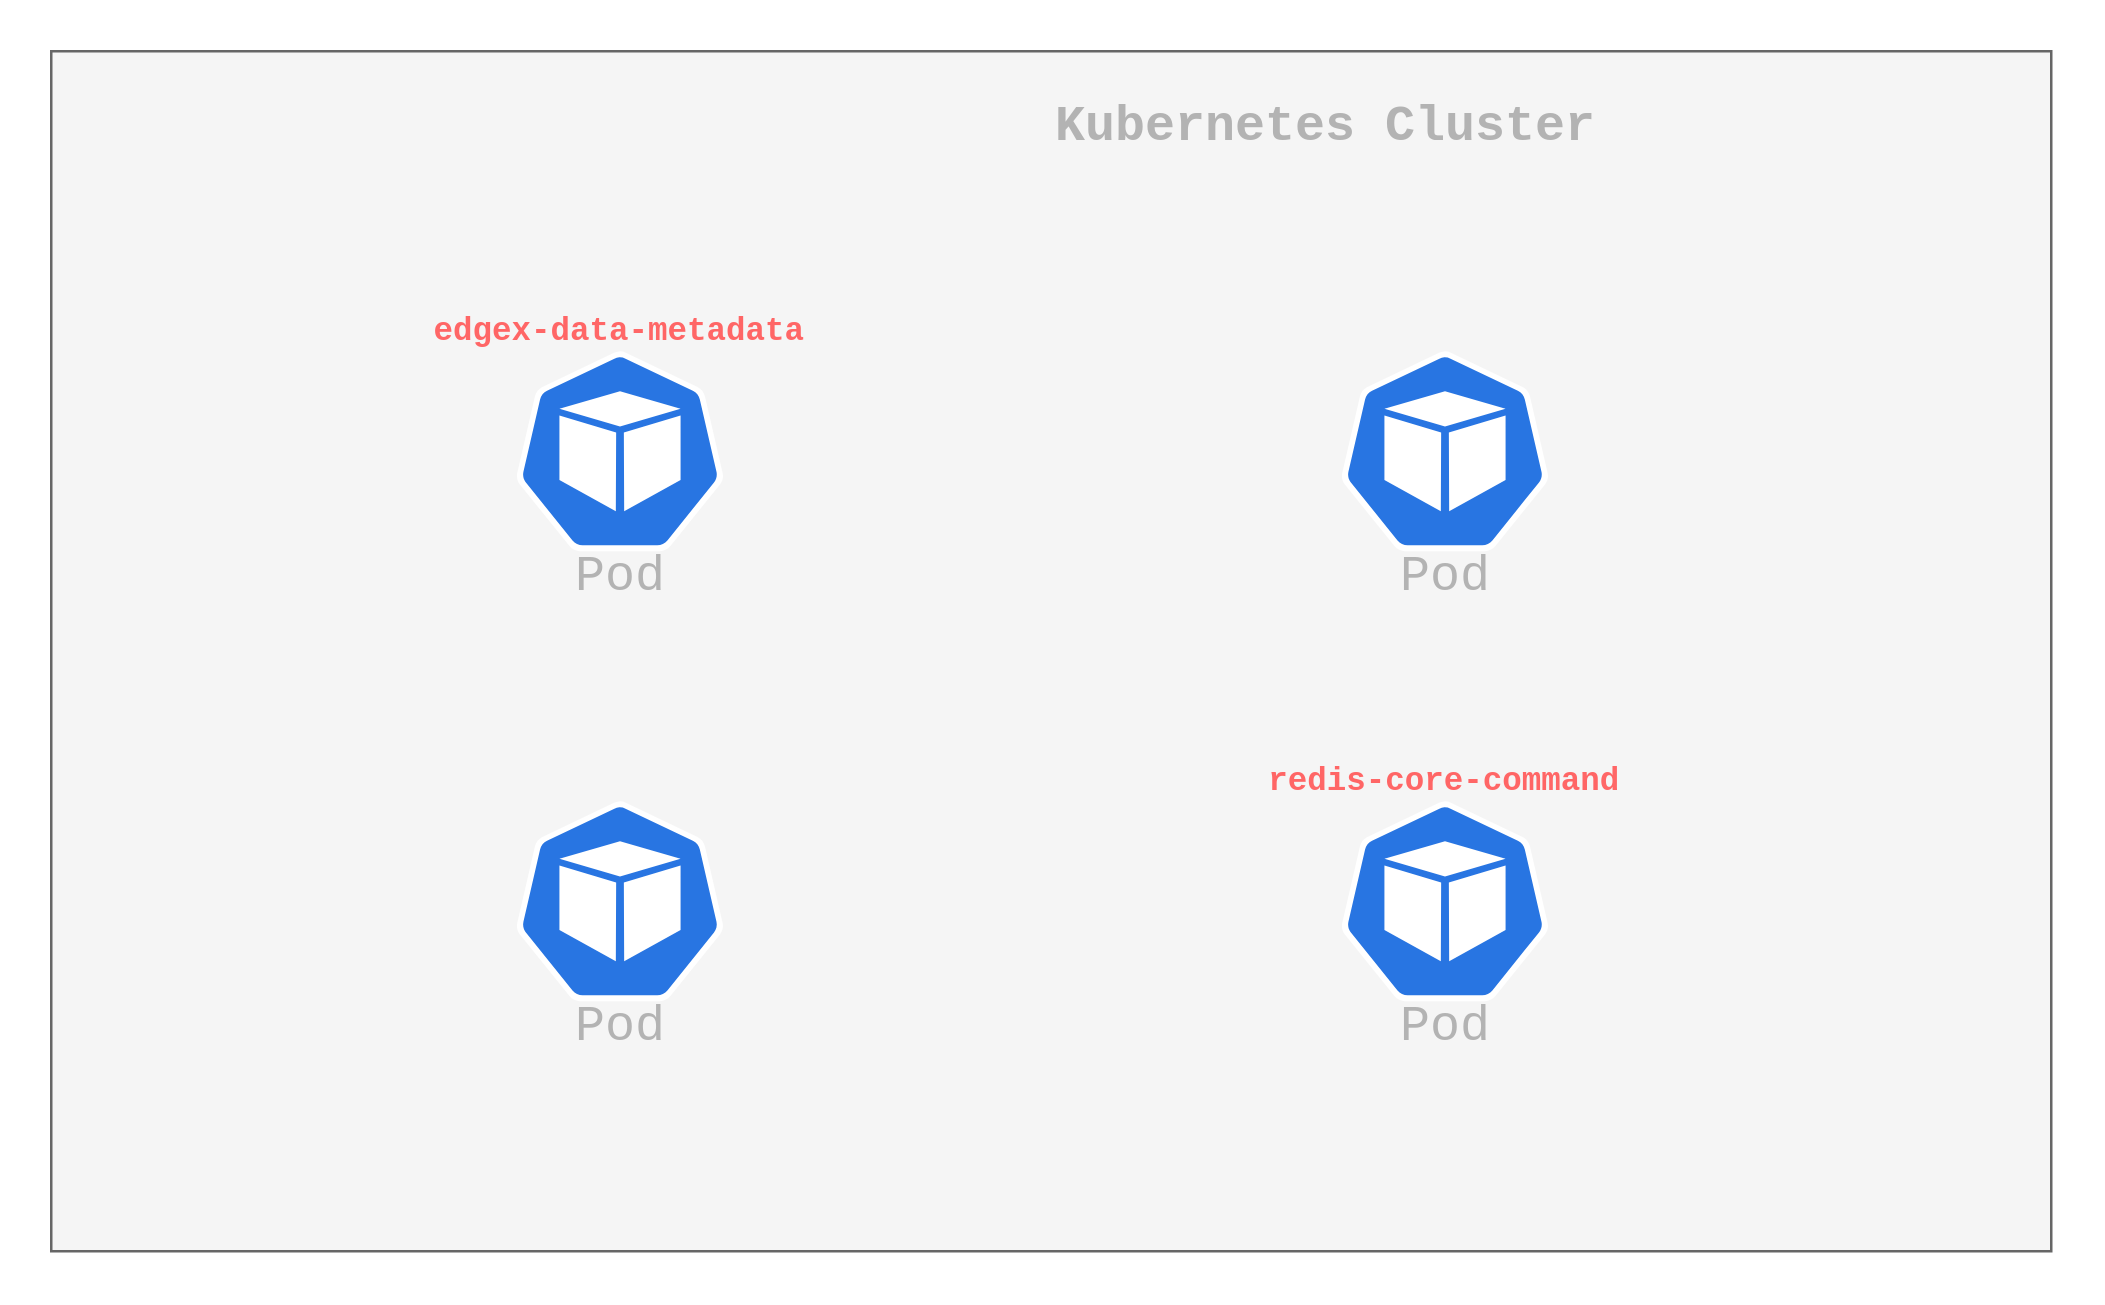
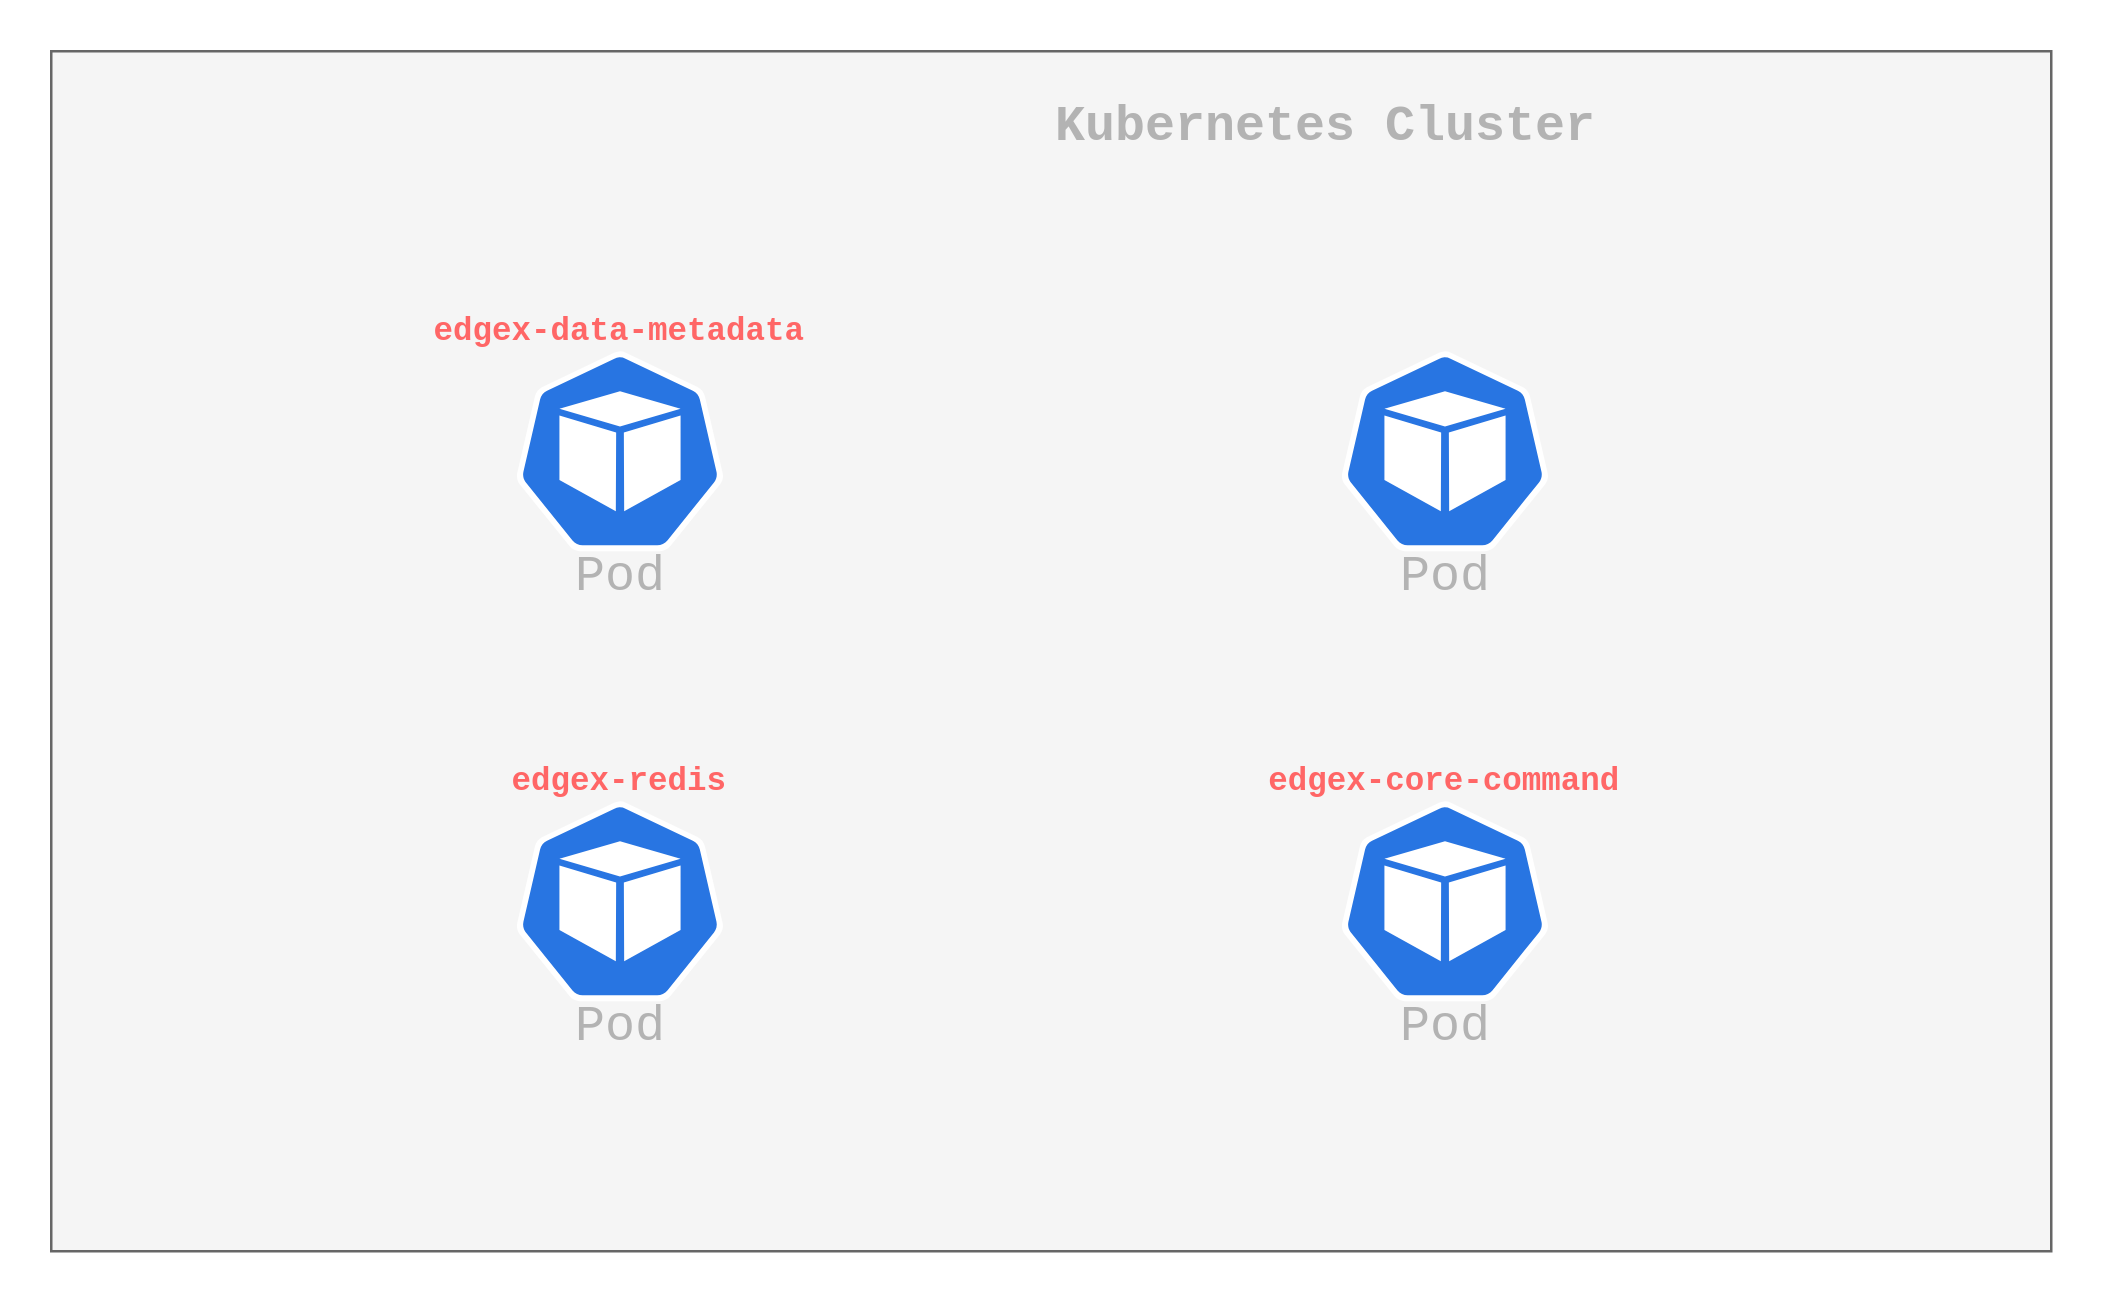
node "edgex-redis": added
node "redis-core-command": label "redis-core-command" -> "edgex-core-command"
